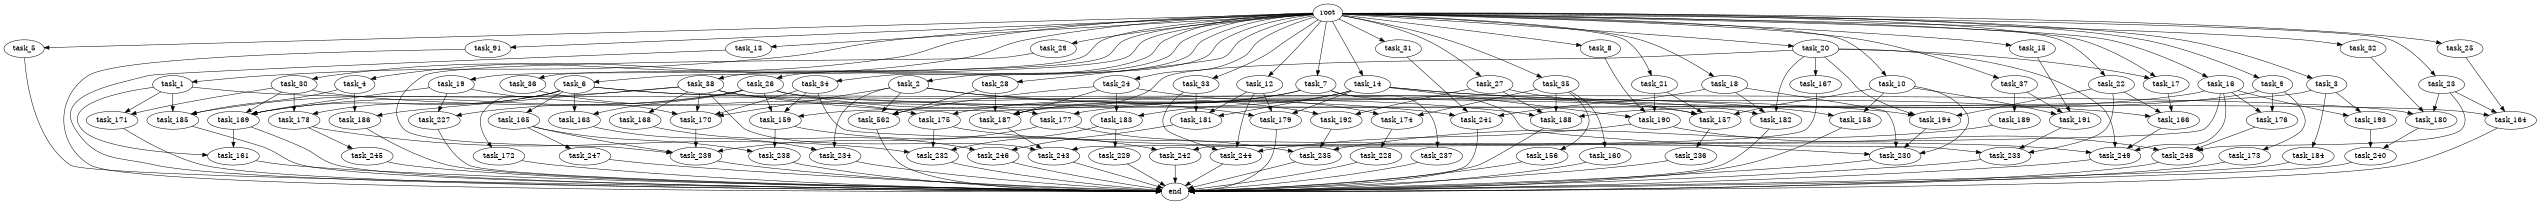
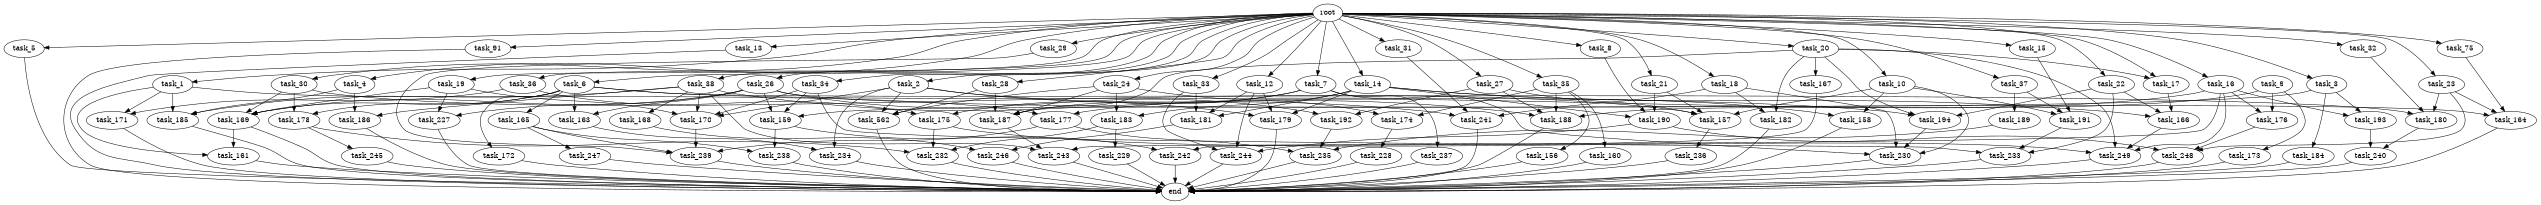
edge "root" -> "task_9": removed
node "task_25": label "task_25" -> "task_75"
edge "task_30" -> "task_171": now "task_36" -> "task_171"
edge "task_38" -> "task_182": removed
